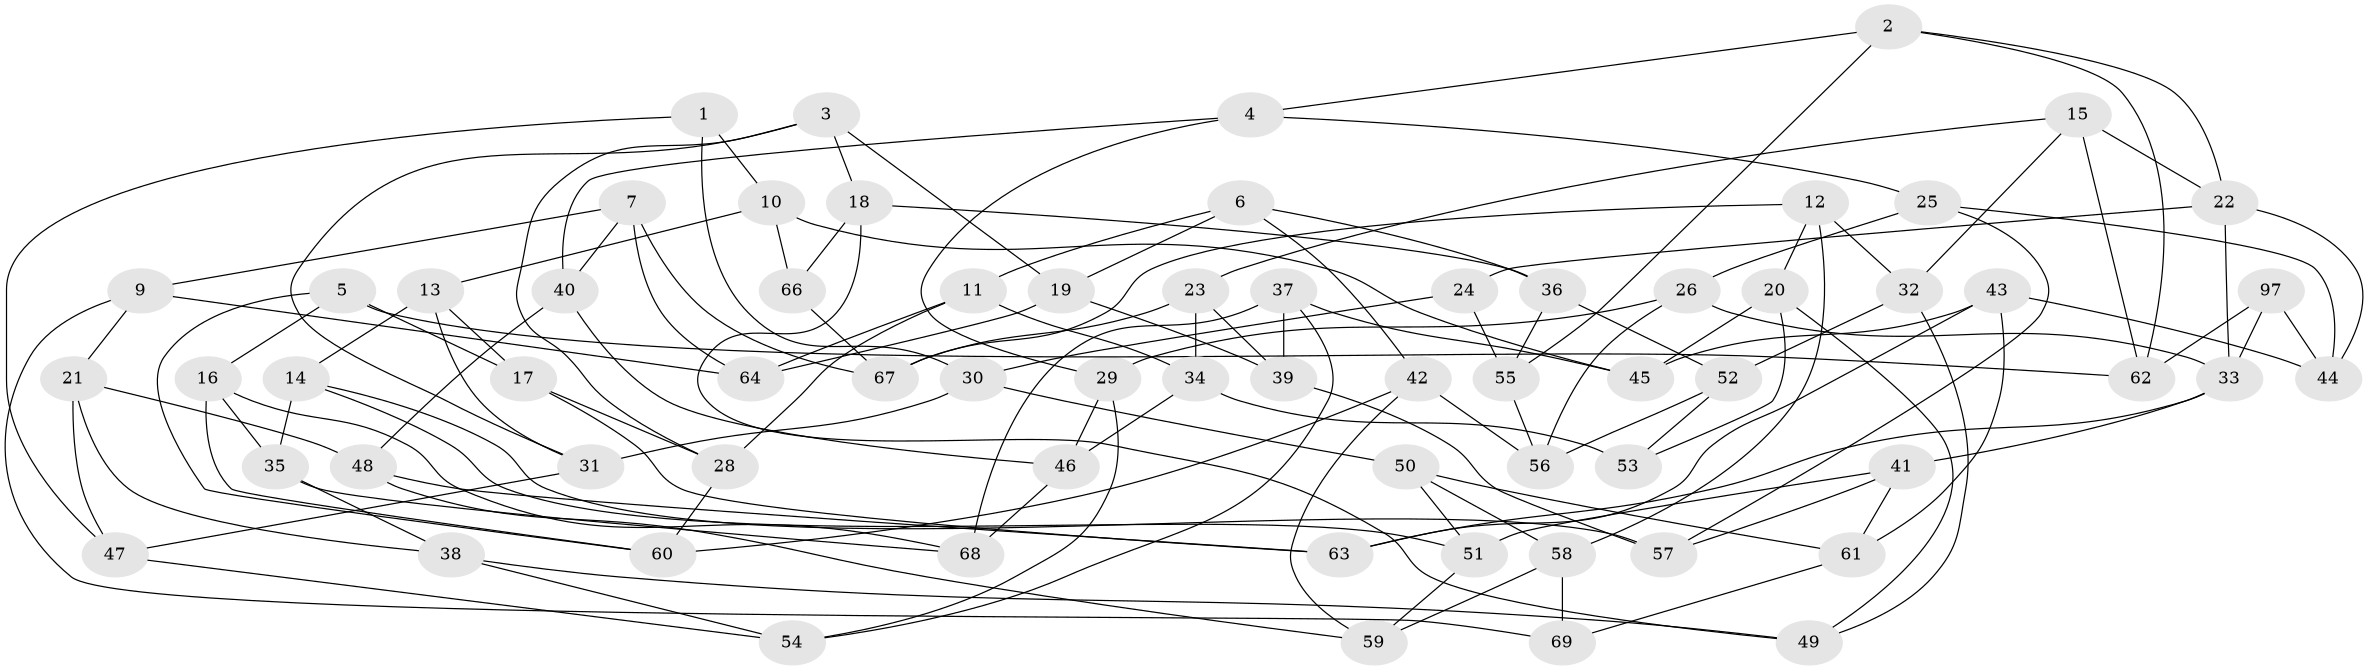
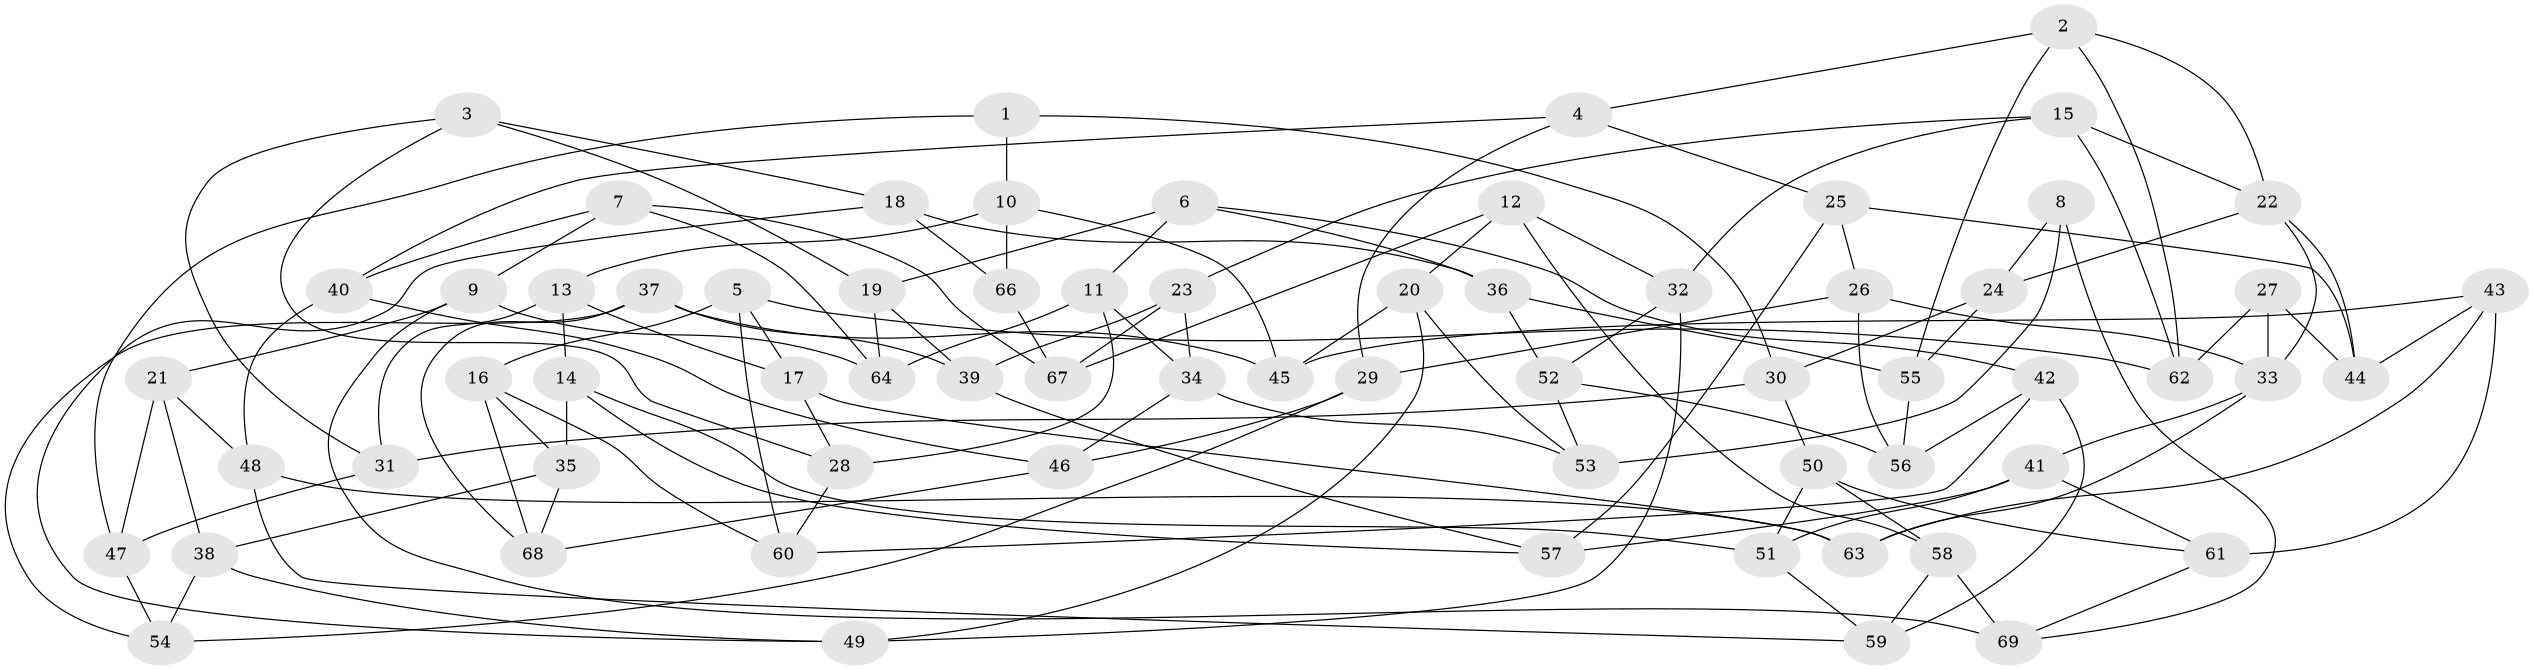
node "8": added
node "97": label "97" -> "27"
